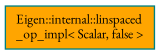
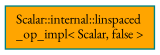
node "Eigen::internal::linspaced _op_impl< Scalar, false >": label "Eigen::internal::linspaced _op_impl< Scalar, false >" -> "Scalar::internal::linspaced _op_impl< Scalar, false >"
